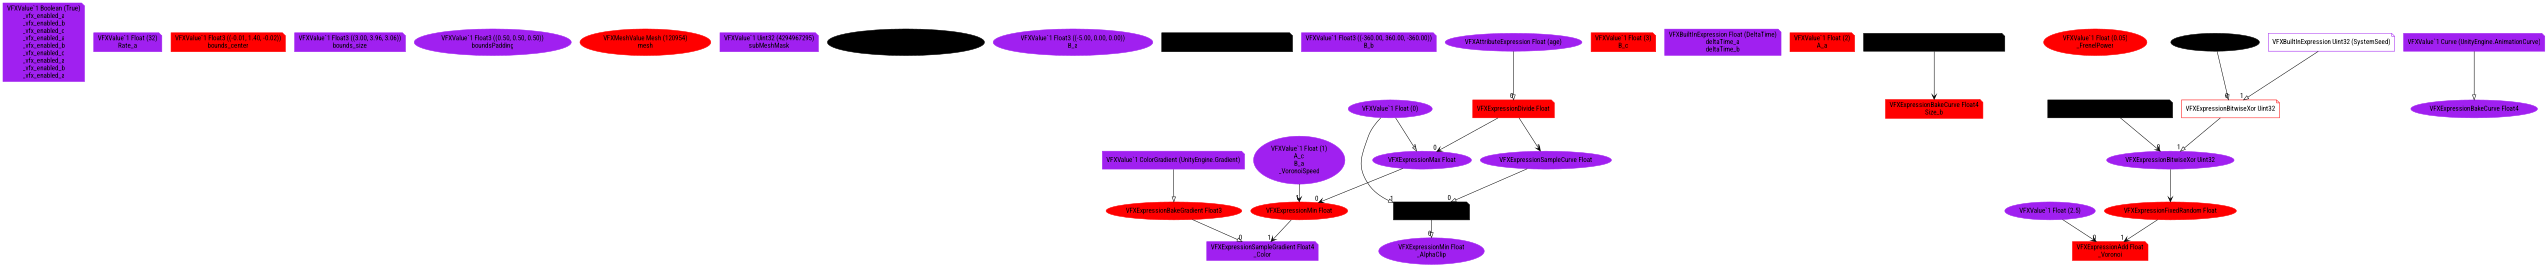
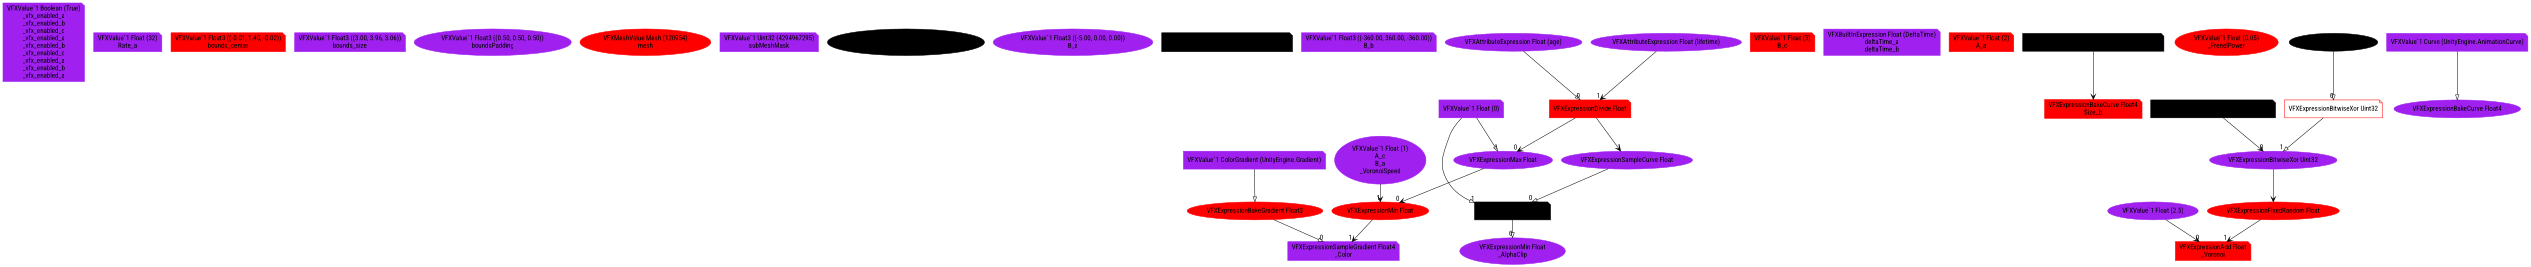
node "VFXAttributeExpression Float (lifetime)": added
node "VFXBuiltInExpression Uint32 (SystemSeed)": removed
node "VFXValue`1 Float (0)": shape ellipse -> note
